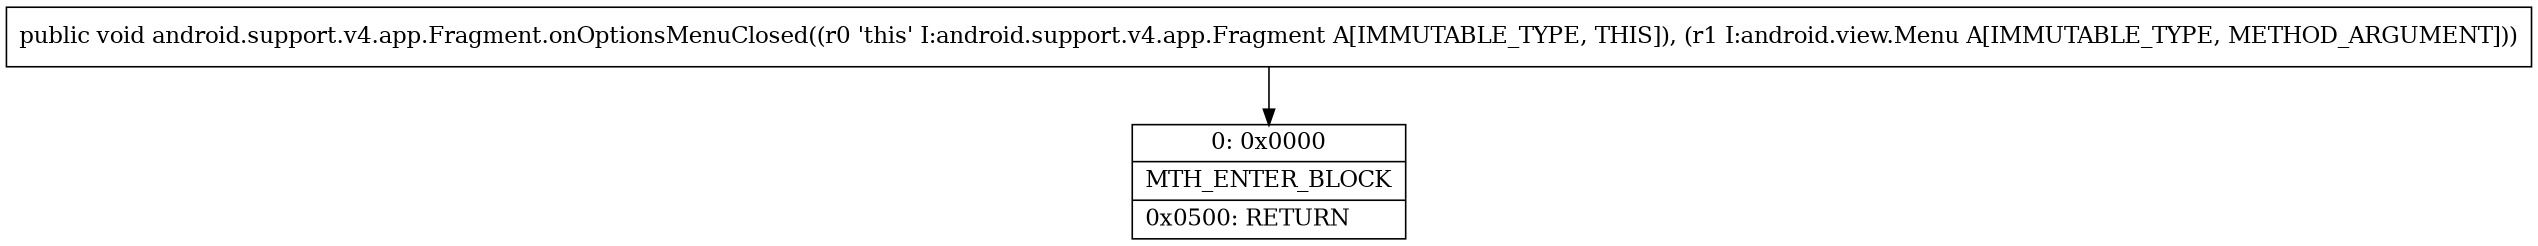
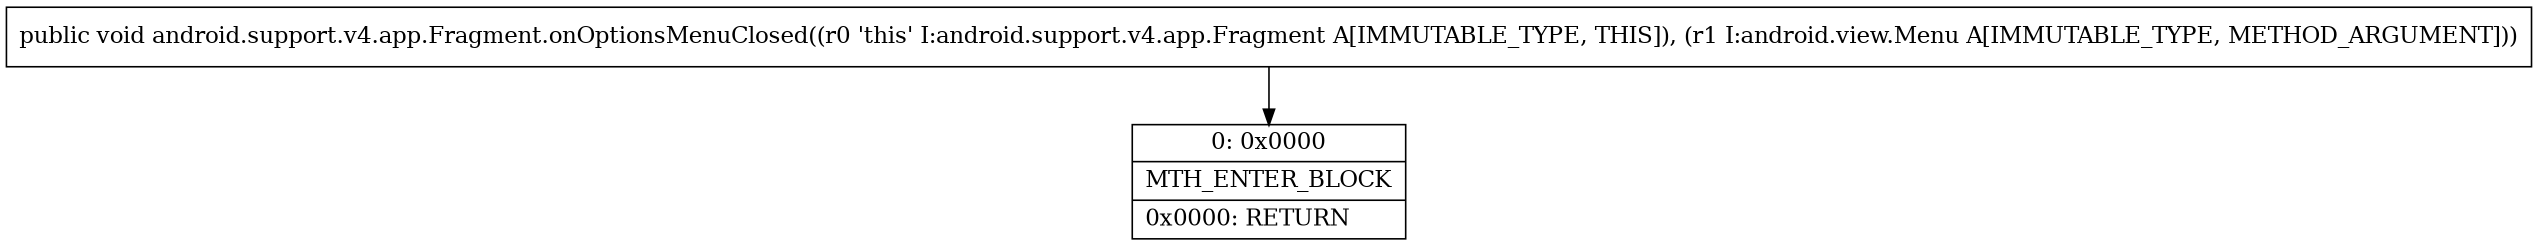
node "0: 0x0000": text "0x0500: RETURN" -> "0x0000: RETURN"
